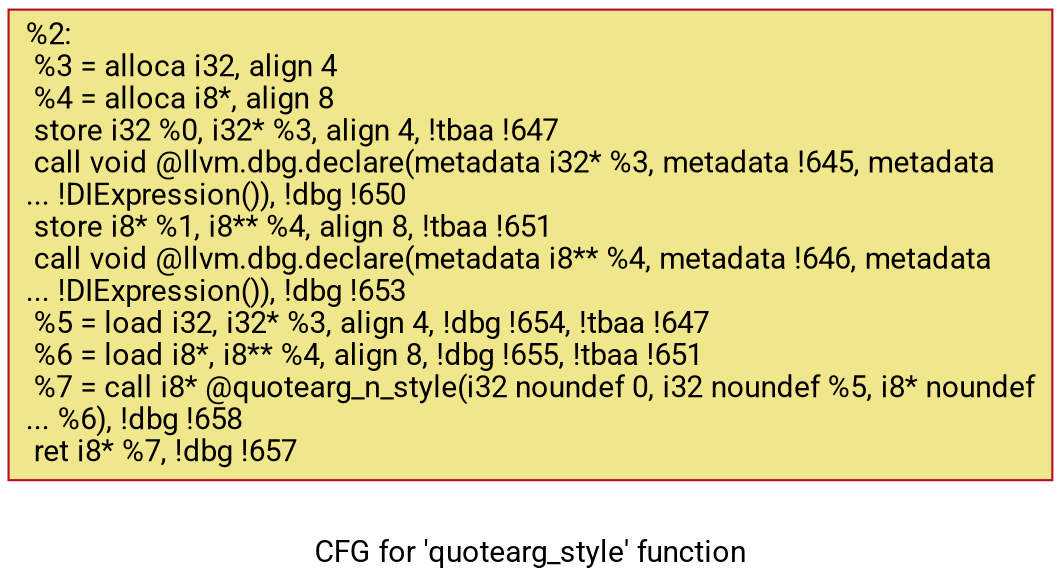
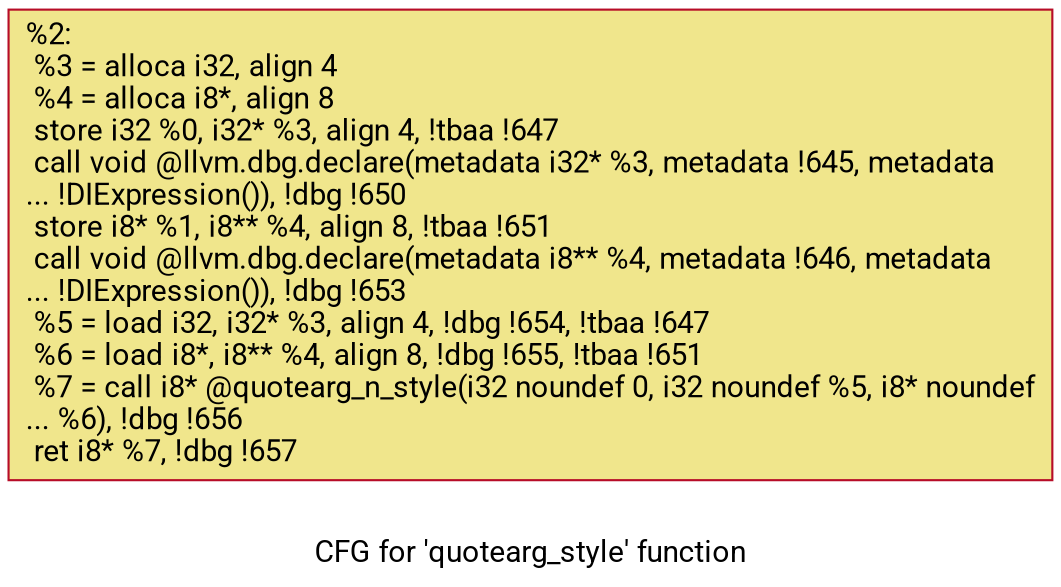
node "%2:": text "... %6), !dbg !658" -> "... %6), !dbg !656"
